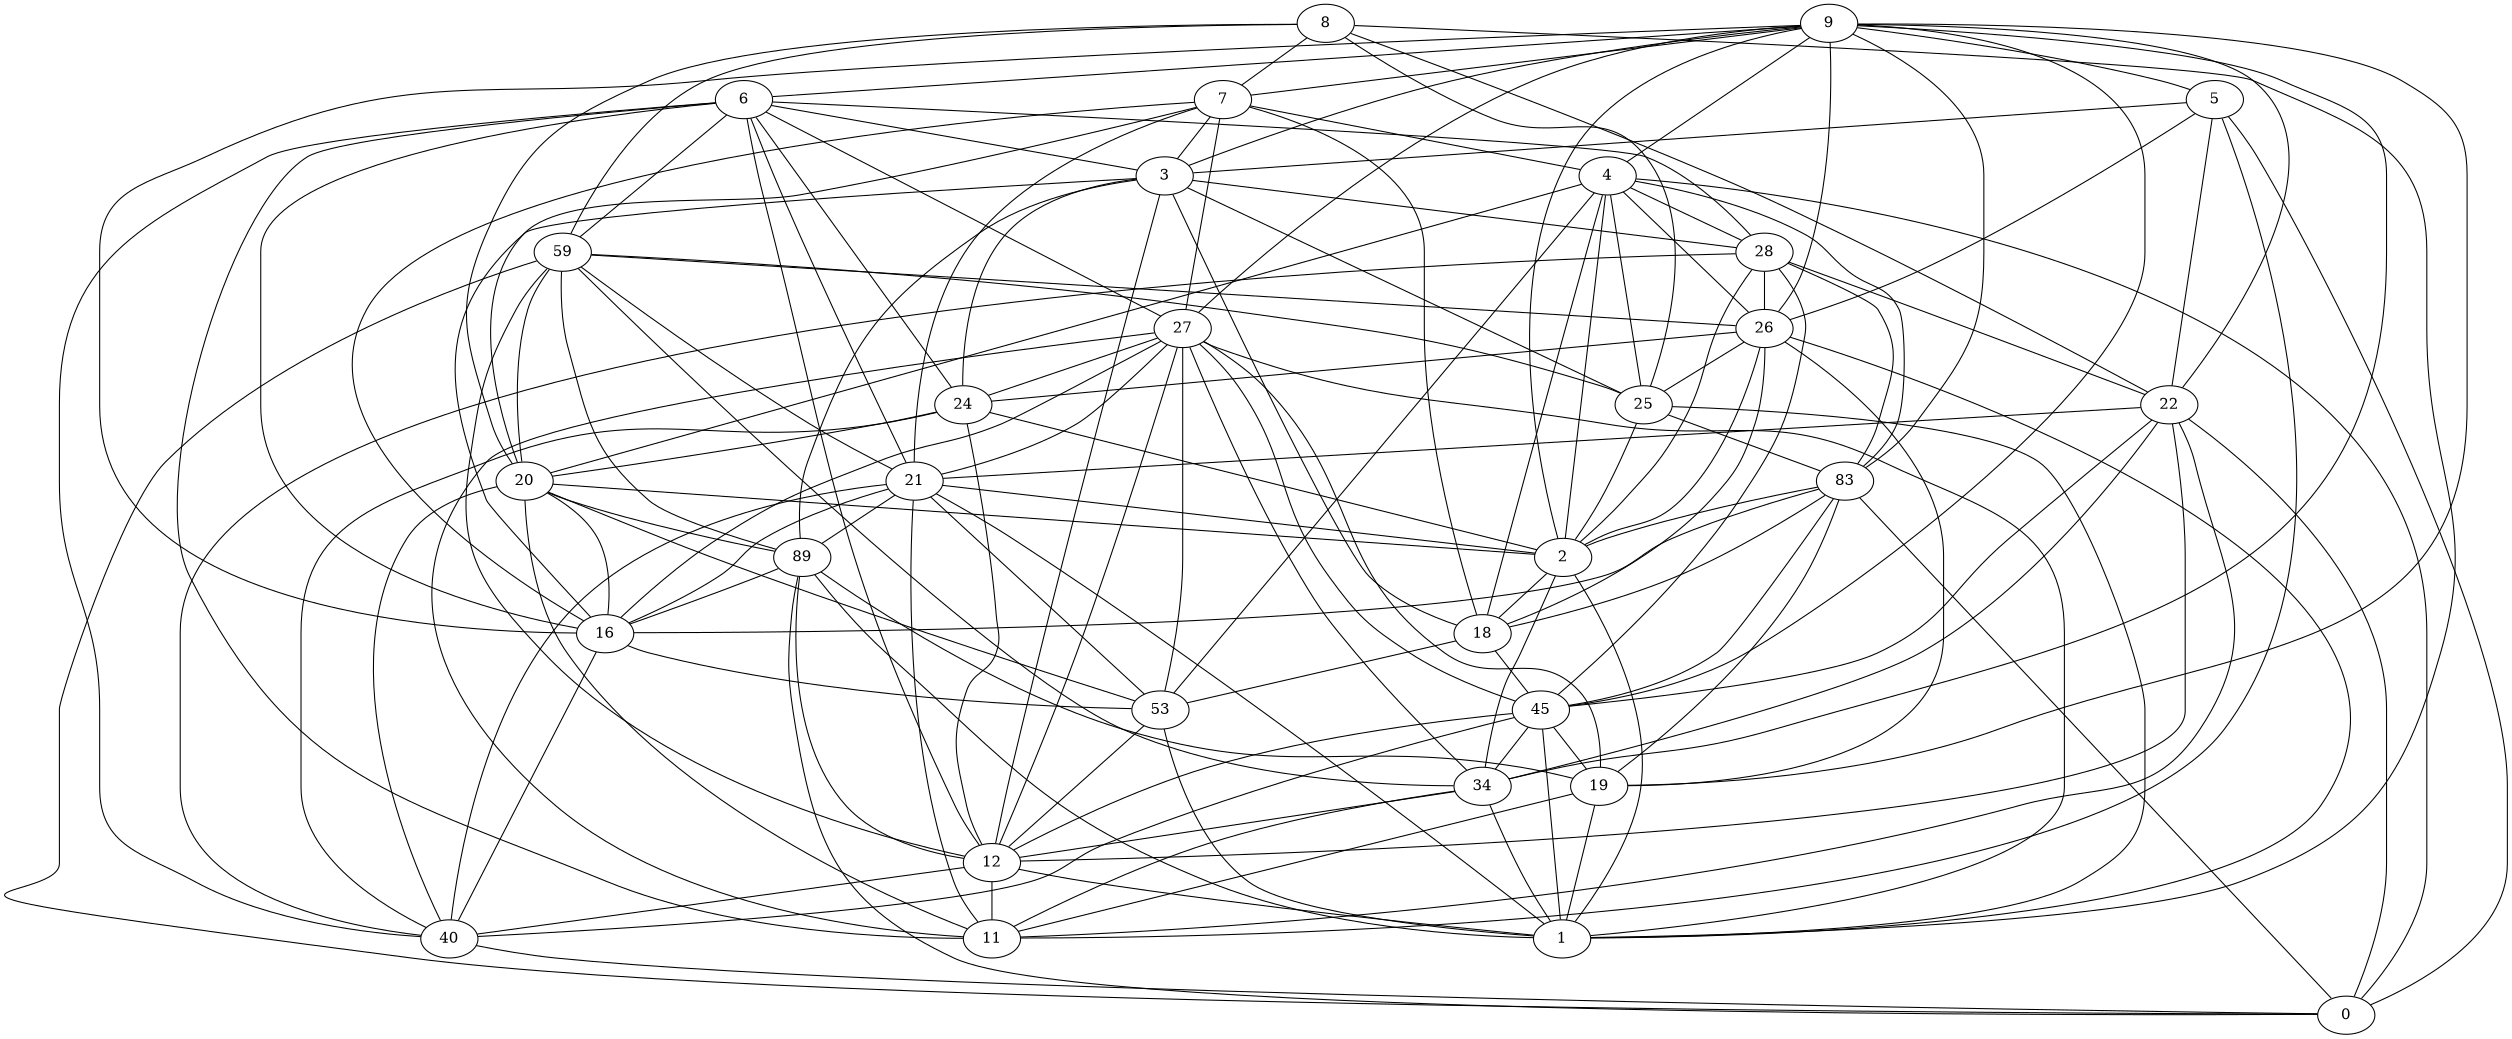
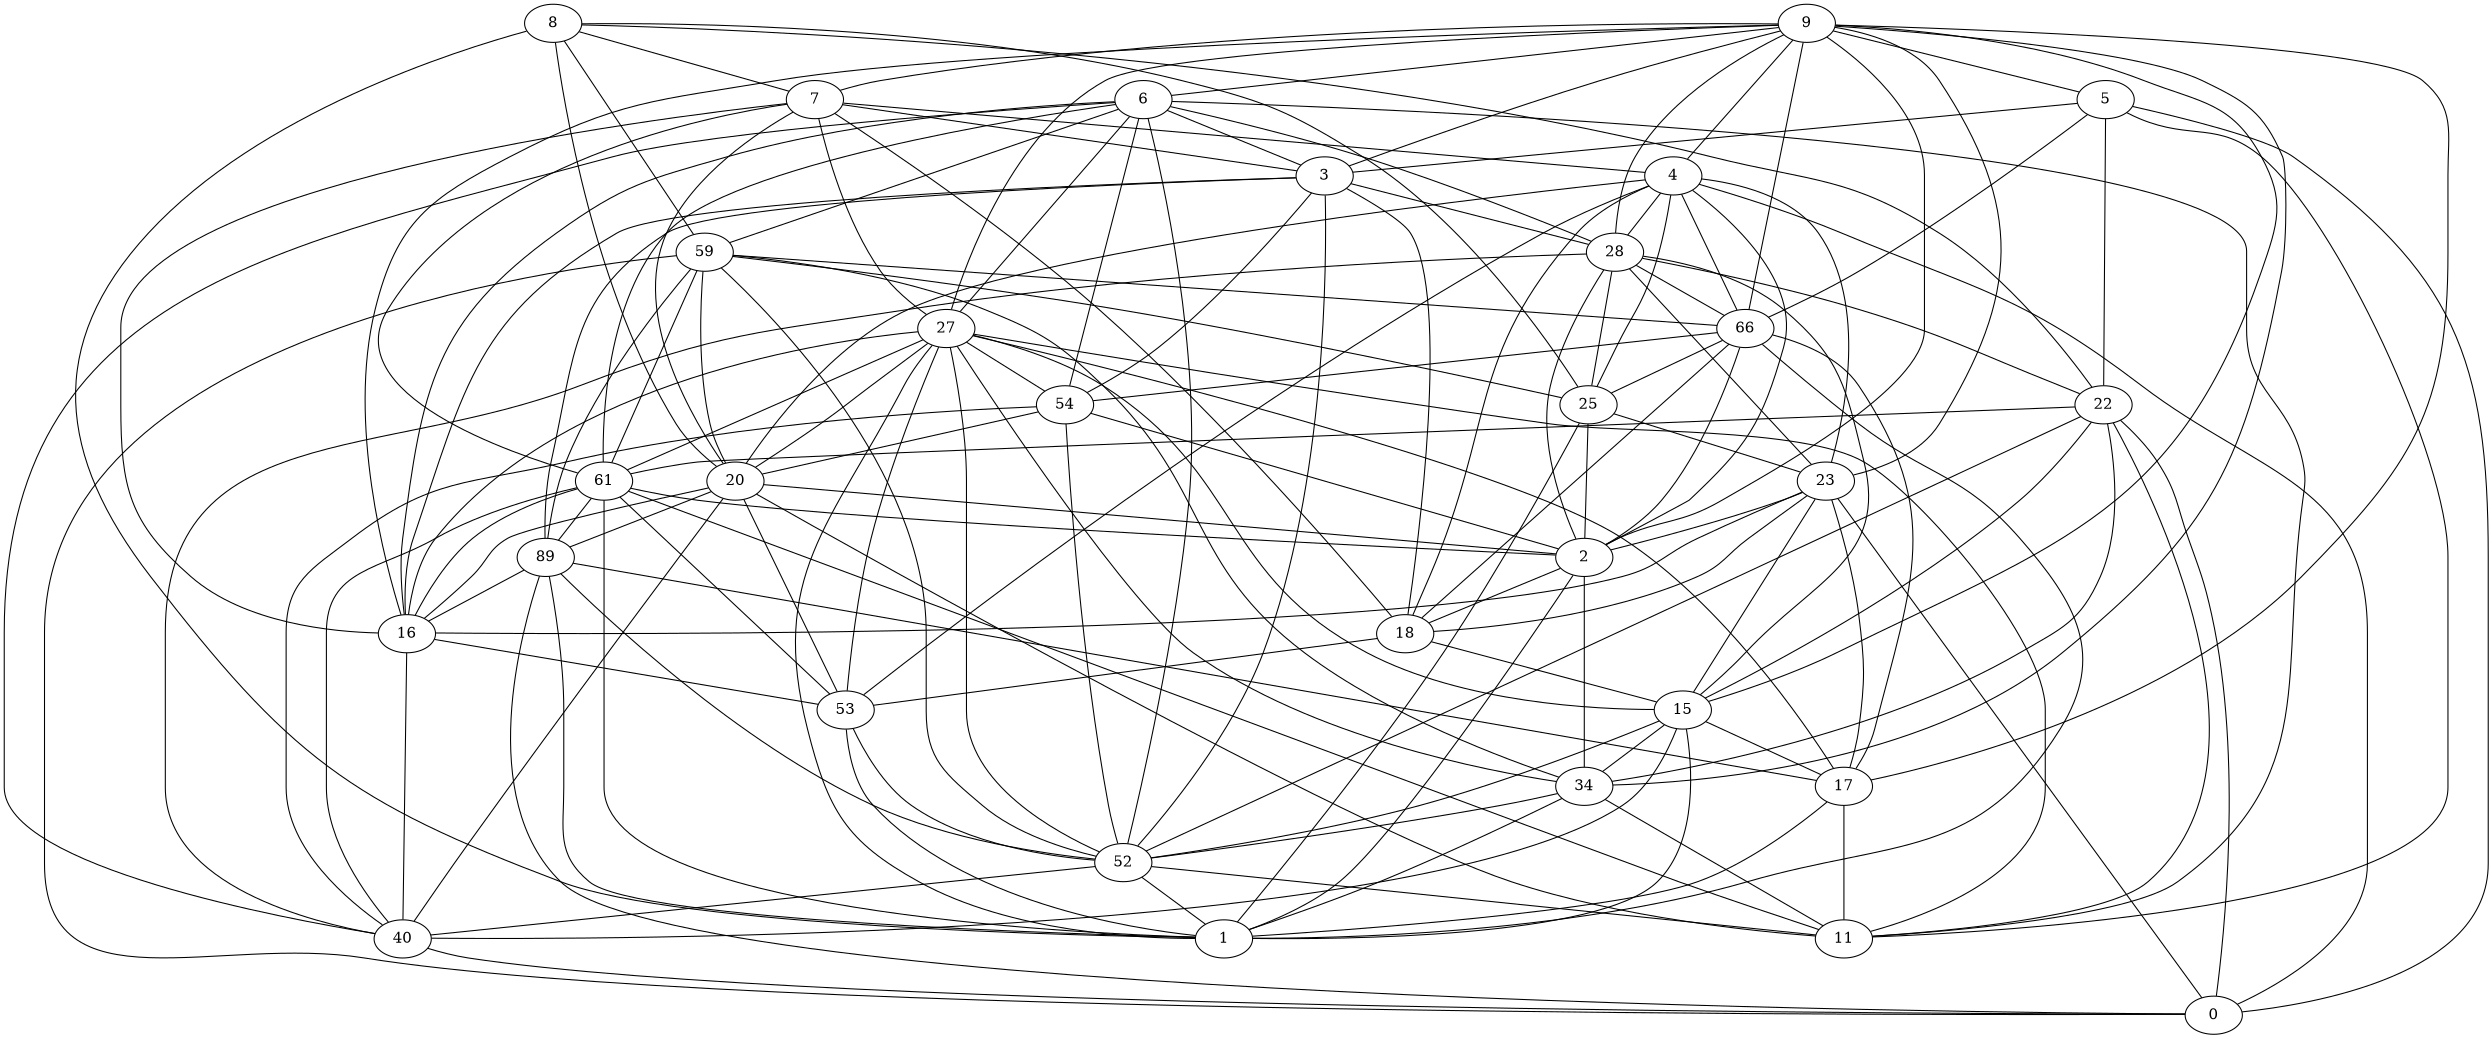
edge "9" -- "22": now "9" -- "28"
edge "3" -- "25": now "28" -- "25"
node "26": label "26" -> "66"
edge "27" -- "20": added
node "24": label "24" -> "54"
node "21": label "21" -> "61"
node "83": label "83" -> "23"
node "45": label "45" -> "15"
node "19": label "19" -> "17"
node "12": label "12" -> "52"
